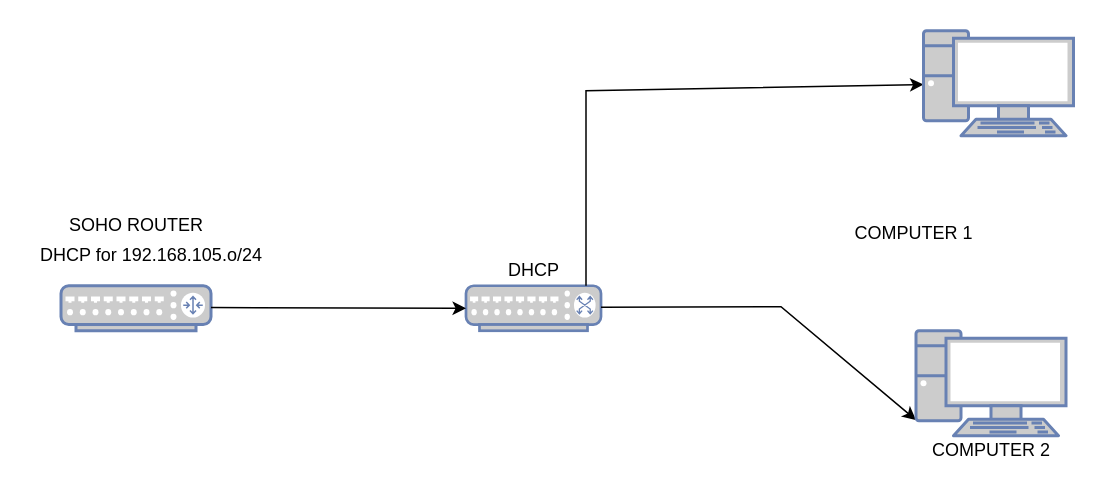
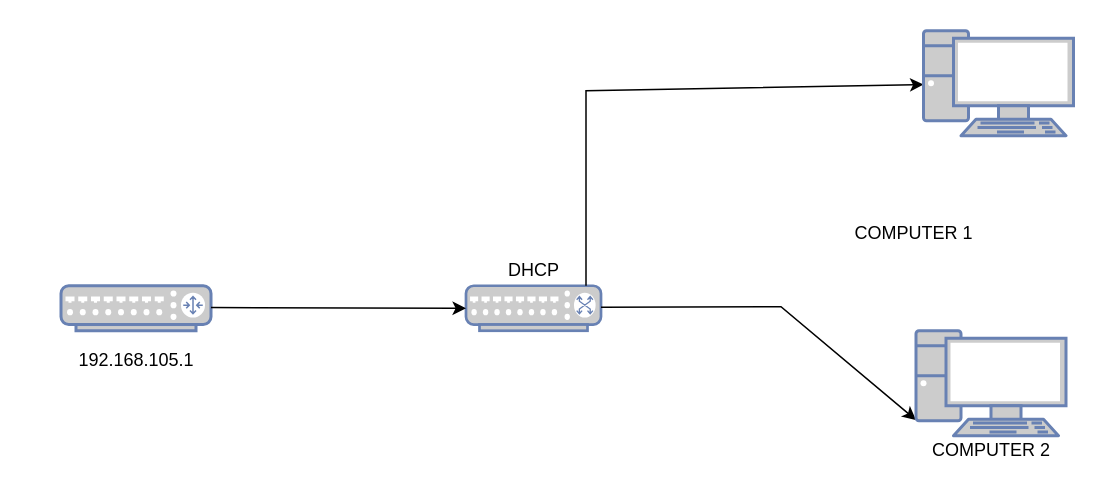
node "SOHO ROUTER": removed
node "DHCP for 192.168.105.o/24": removed
node "192.168.105.1": added
